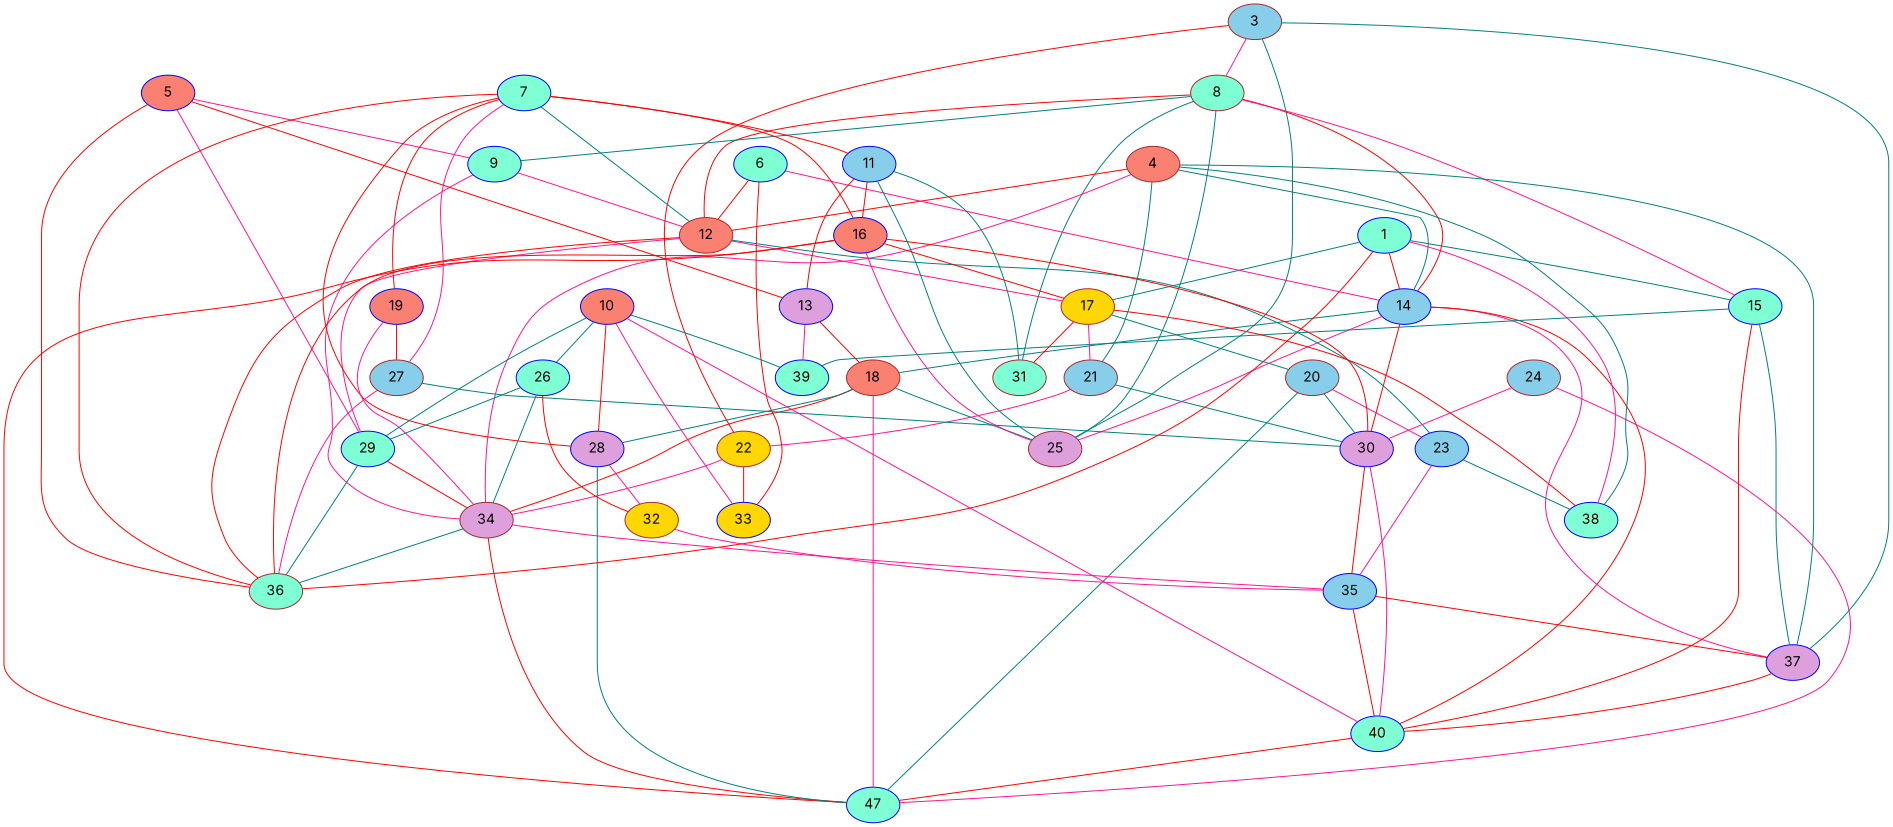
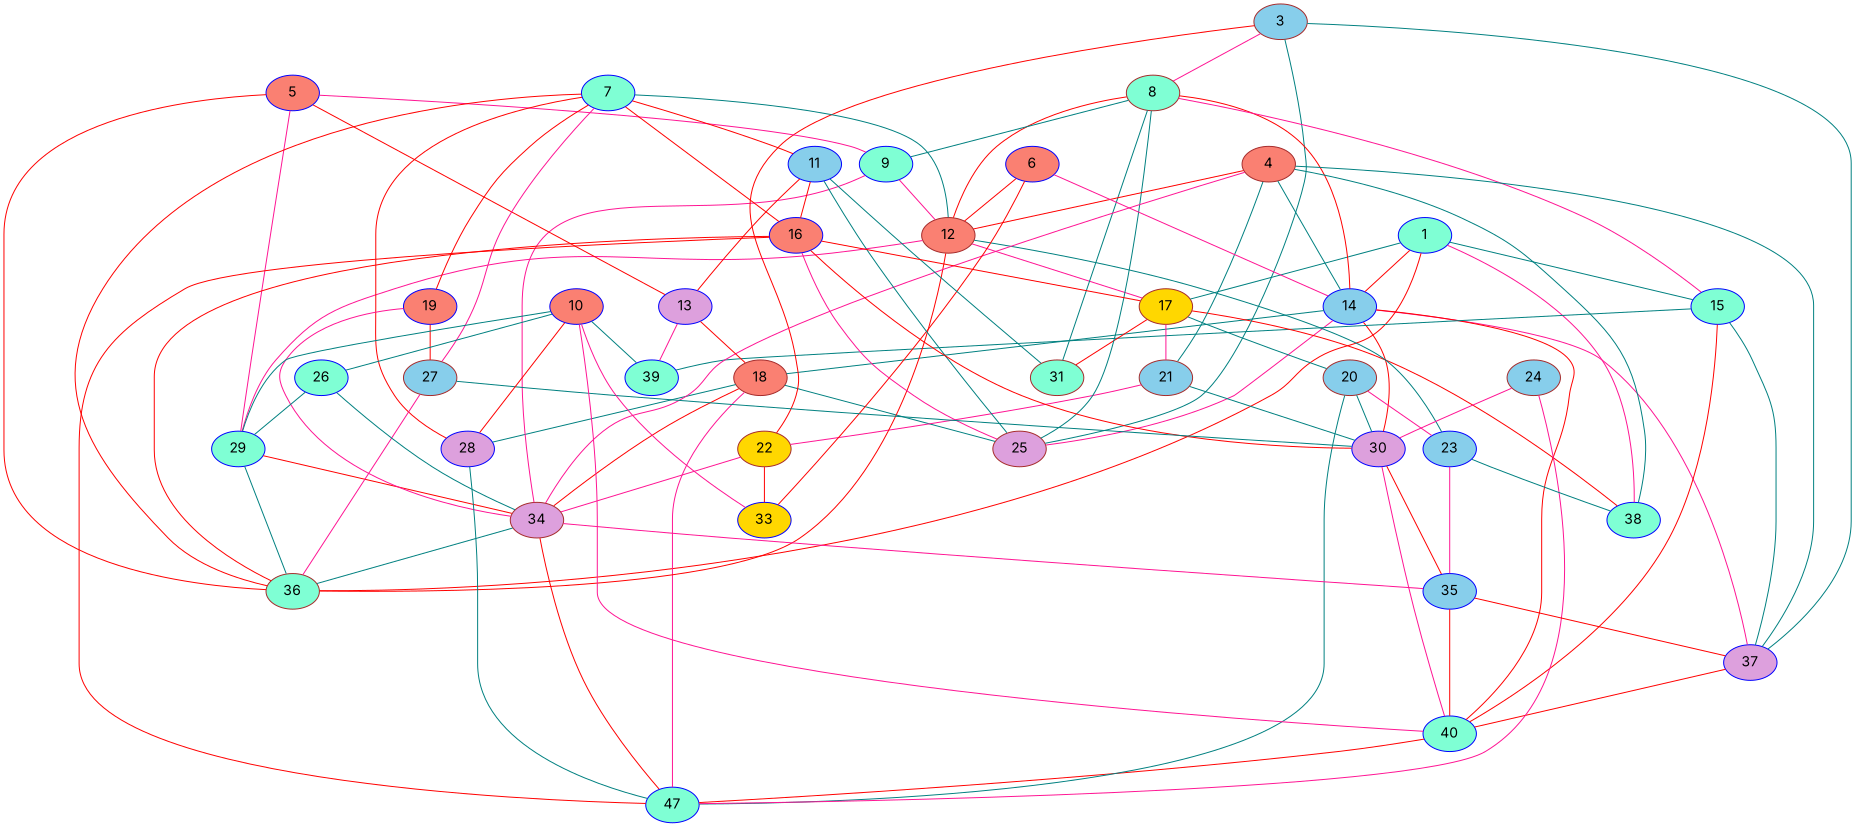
node "6": fillcolor aquamarine -> salmon
node "32": removed
